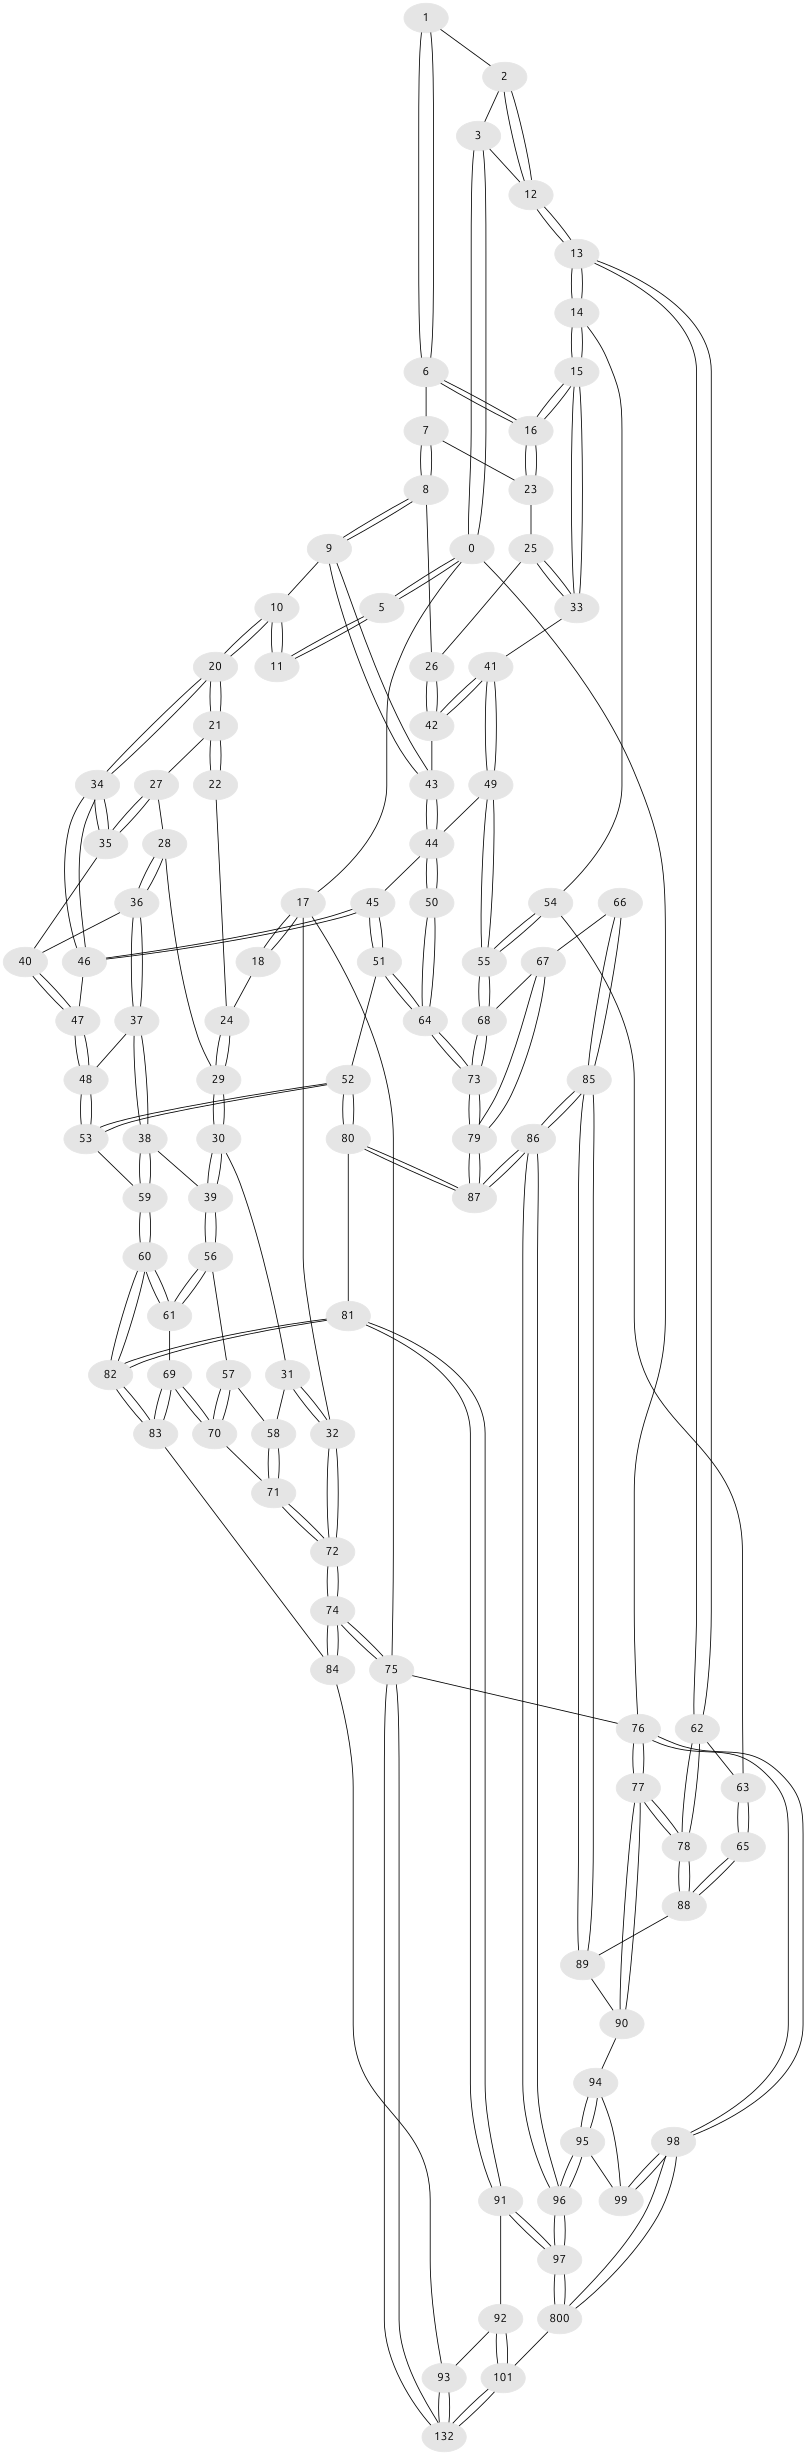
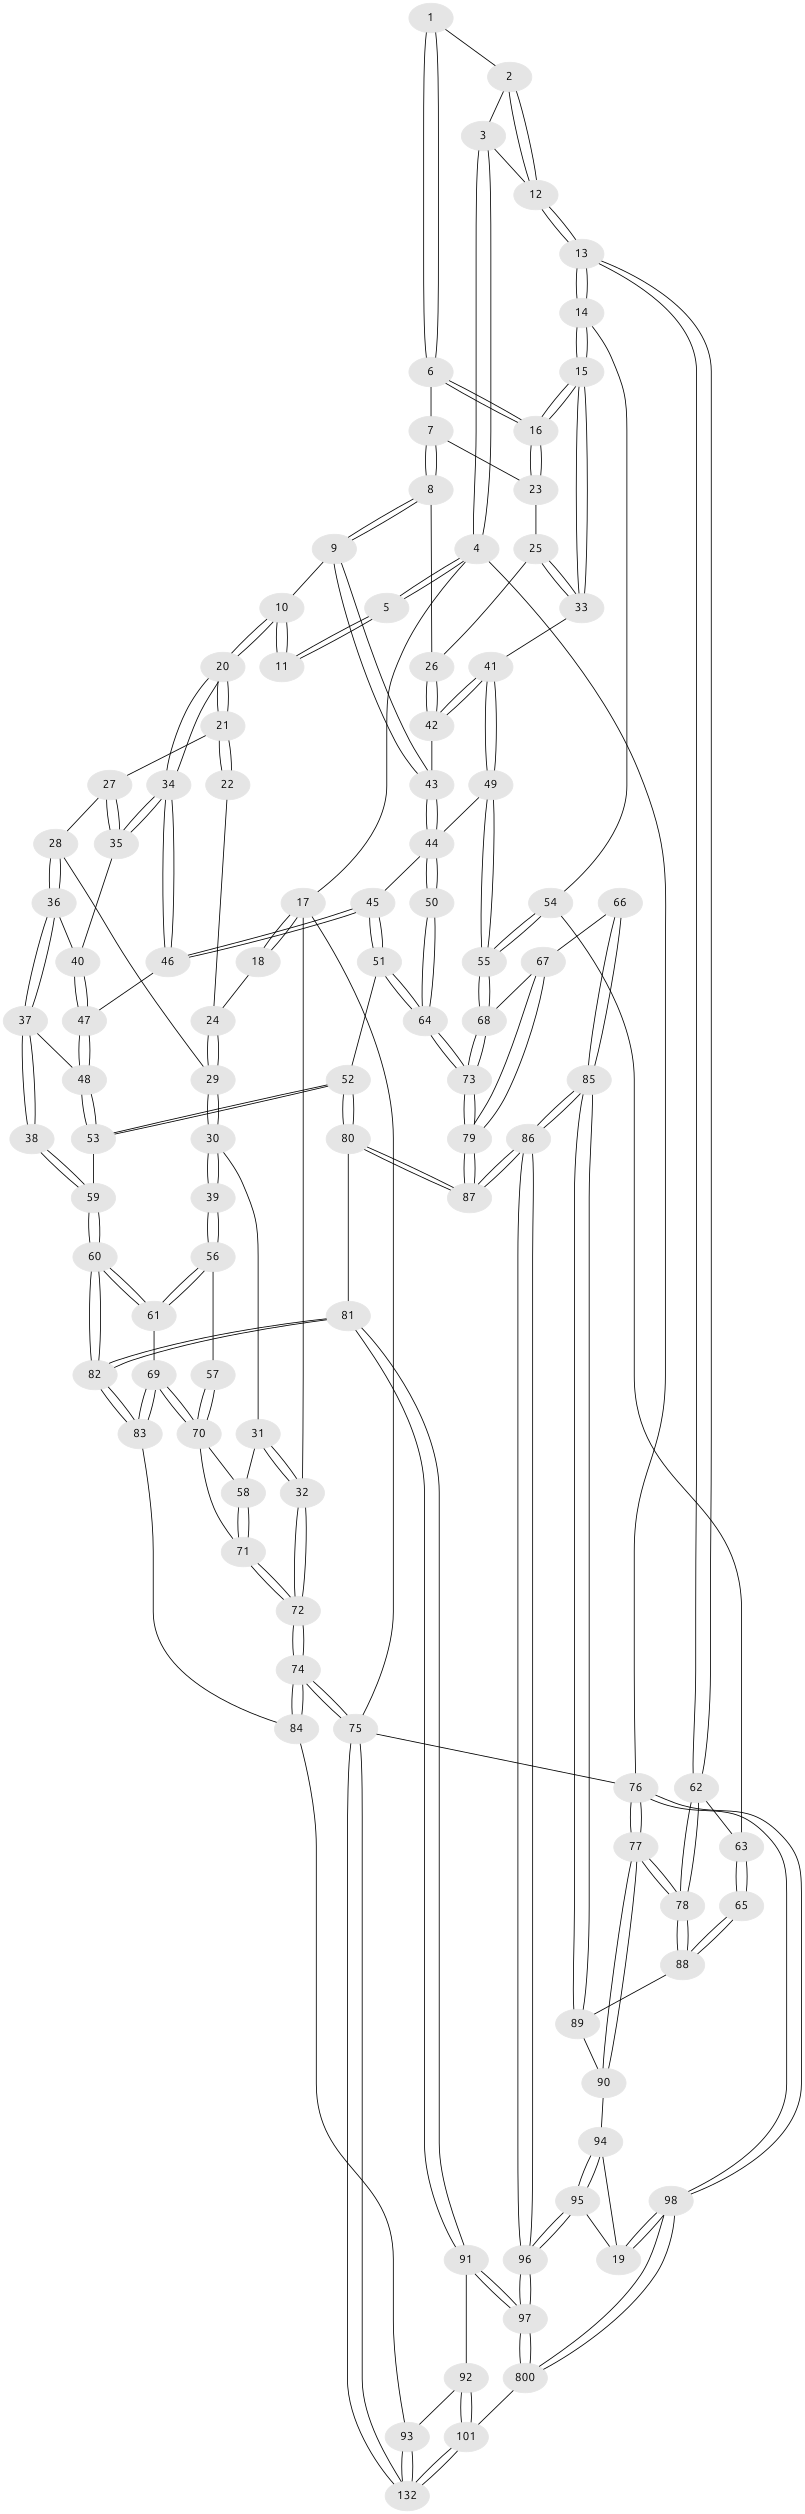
node "0": label "0" -> "4"
edge "38" -- "39": removed
edge "57" -- "58": now "70" -- "58"
node "99": label "99" -> "19"
